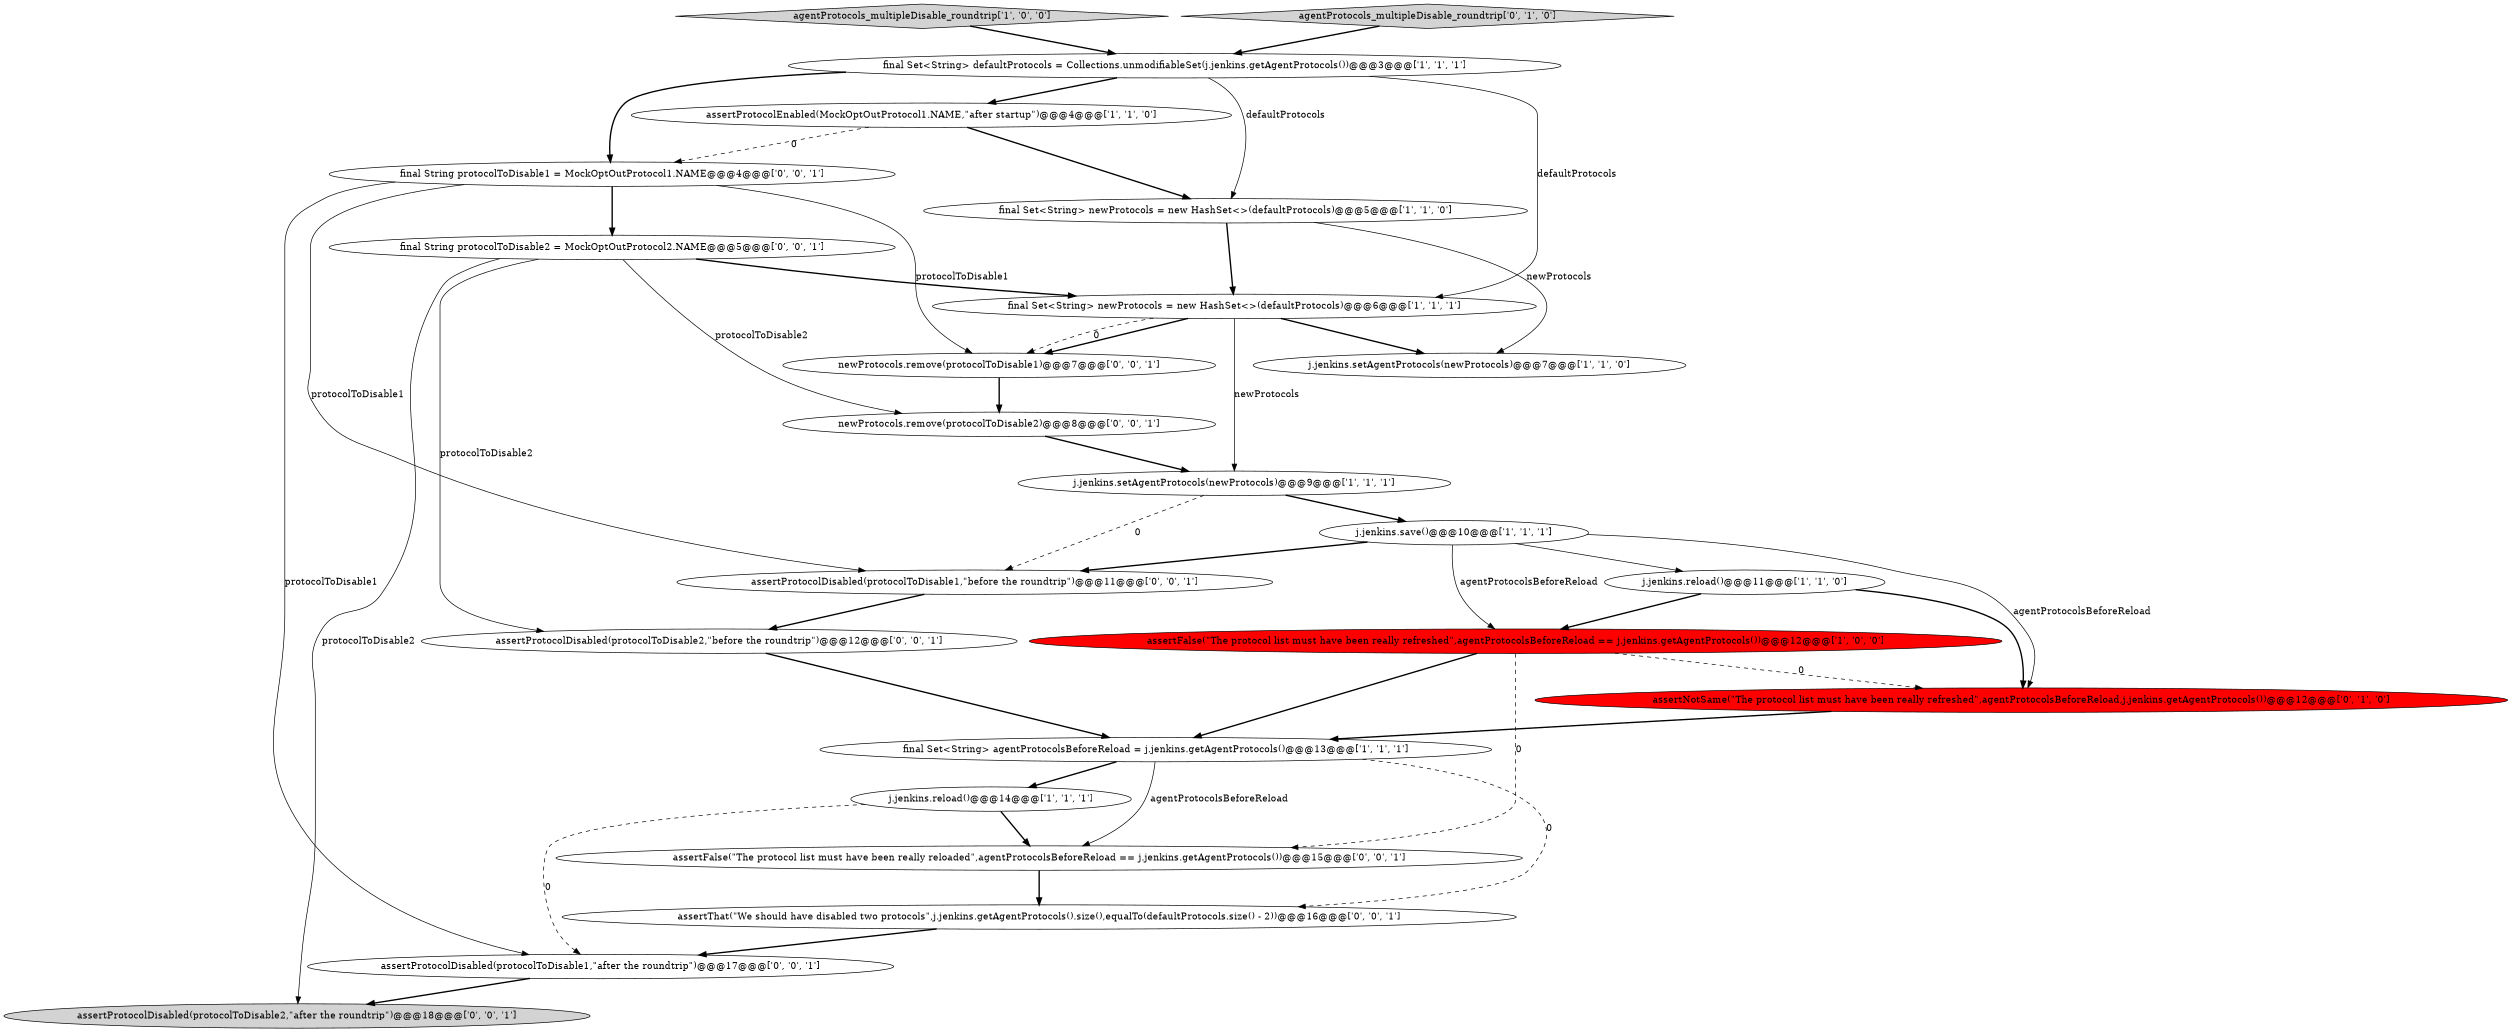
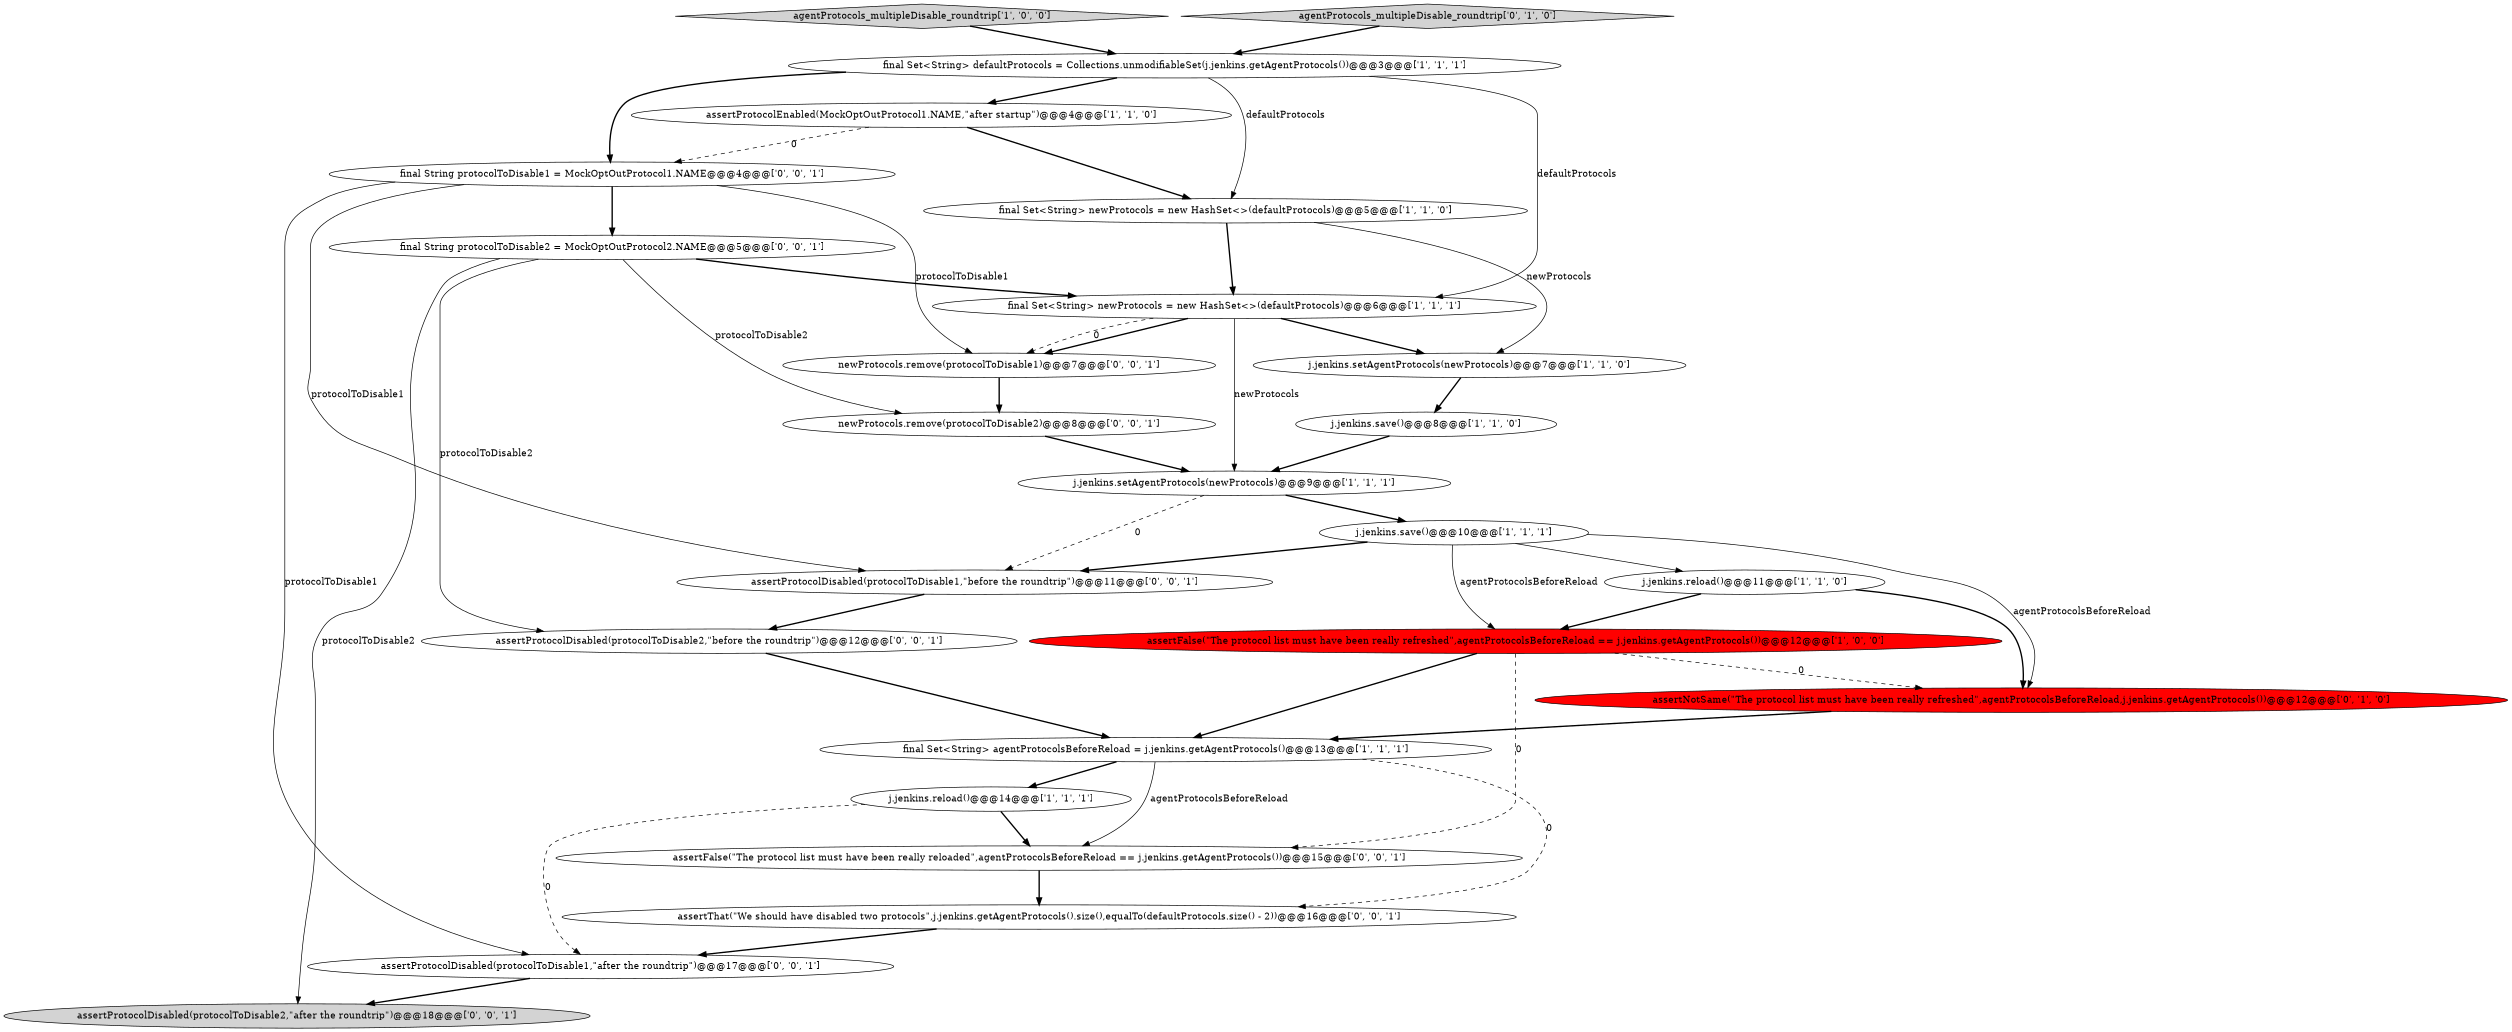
node "j.jenkins.save()@@@8@@@['1', '1', '0']": added
